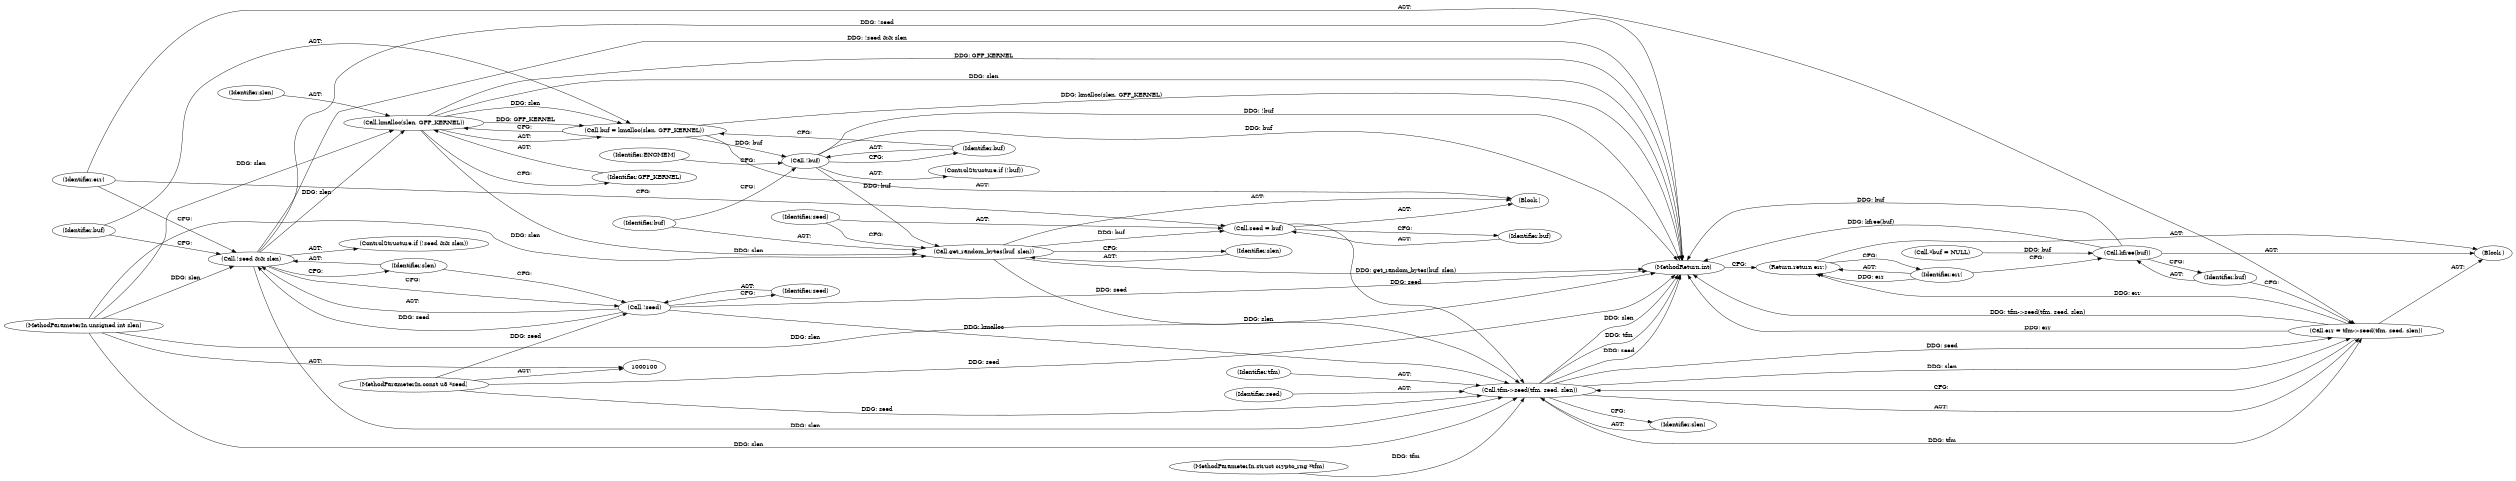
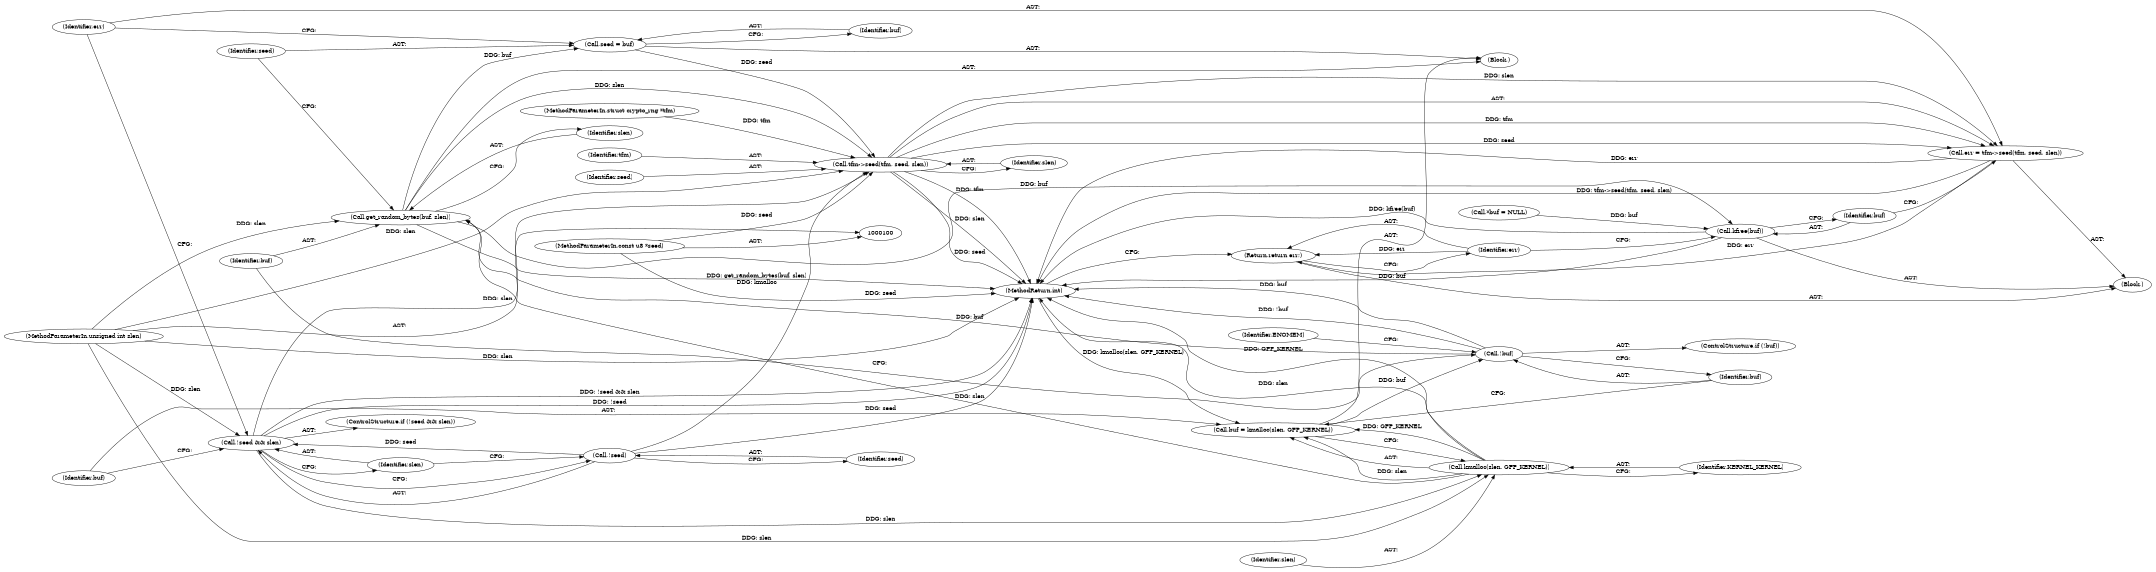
edge "(Call,buf = kmalloc(slen, GFP_KERNEL))" -> "(MethodReturn,int)": reversed
node "(Identifier,GFP_KERNEL)": label "(Identifier,GFP_KERNEL)" -> "(Identifier,KERNEL_KERNEL)"
edge "(Call,get_random_bytes(buf, slen))" -> "(Call,kfree(buf))": added, label "DDG: buf"
edge "(MethodParameterIn,const u8 *seed)" -> "(Call,!seed)": removed, label "DDG: seed"
edge "(Call,err = tfm->seed(tfm, seed, slen))" -> "(Call,tfm->seed(tfm, seed, slen))": removed, label "CFG:"
